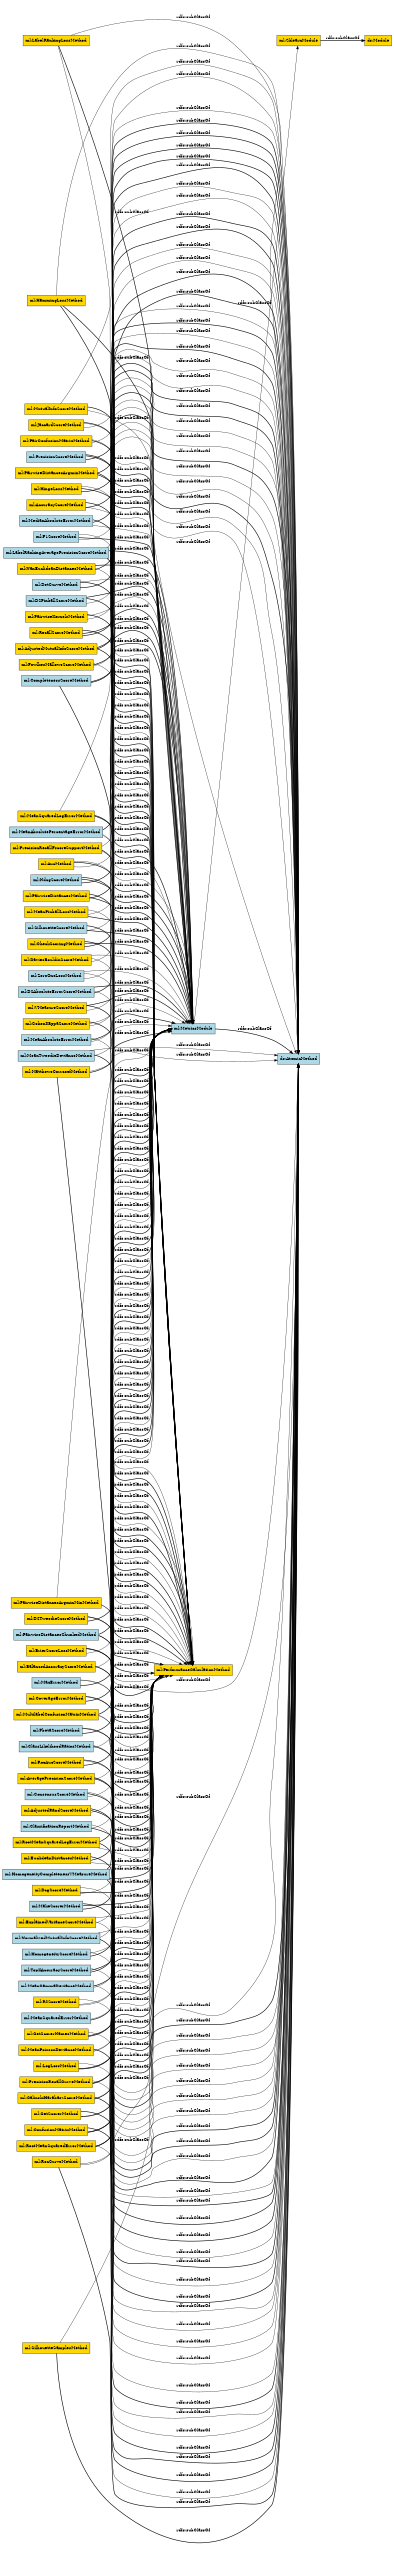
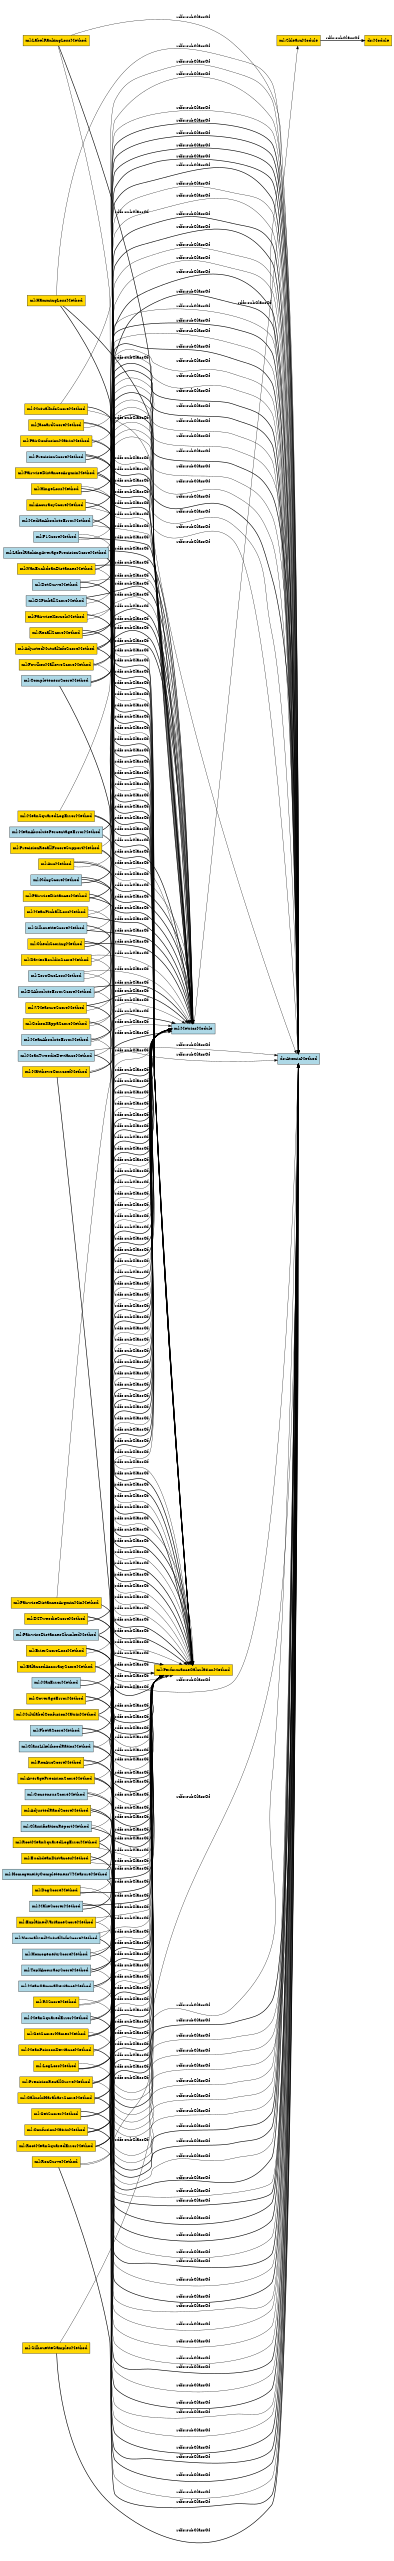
edge "ml:MetricsModule" -> "ds:AtomicMethod": now "ml:MeanSquaredErrorMethod" -> "ds:AtomicMethod"
